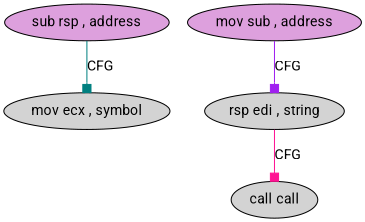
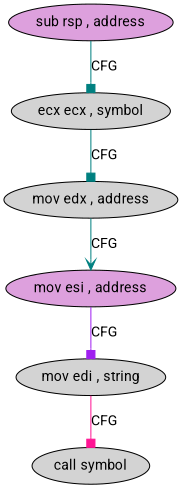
node "mov sub , address": label "mov sub , address" -> "mov esi , address"
node "mov ecx , symbol": label "mov ecx , symbol" -> "ecx ecx , symbol"
node "rsp edi , string": label "rsp edi , string" -> "mov edi , string"
node "mov edx , address": added
node "call call": label "call call" -> "call symbol"
